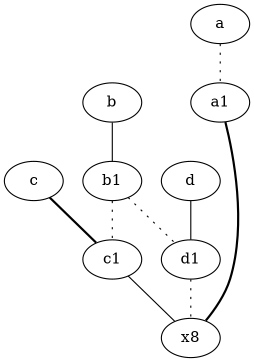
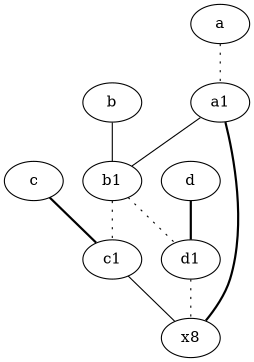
edge "a1" -- "b1": added
edge "d" -- "d1": style solid -> bold
